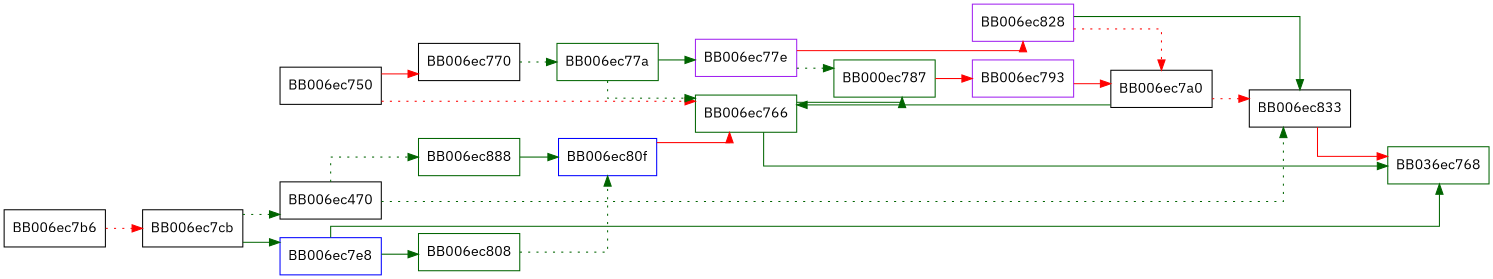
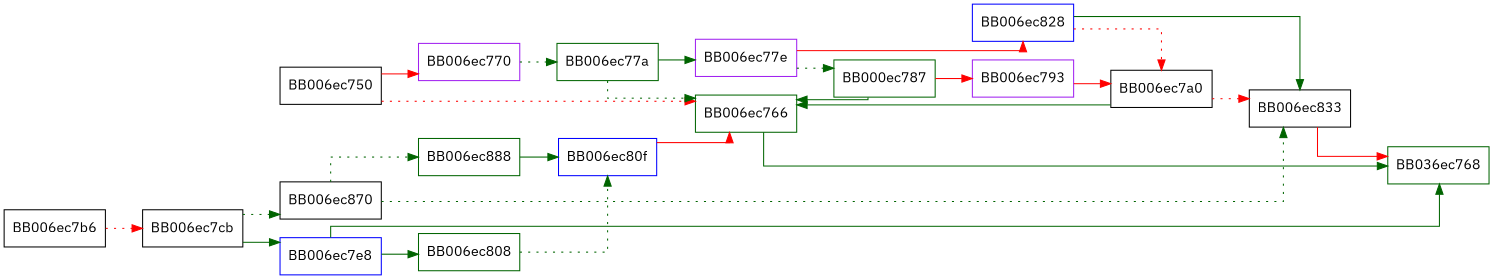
node "BB006ec828": color purple -> blue
node "BB006ec770": color black -> purple
edge "BB006ec766" -> "BB000ec787": reversed
node "BB006ec470": label "BB006ec470" -> "BB006ec870"
